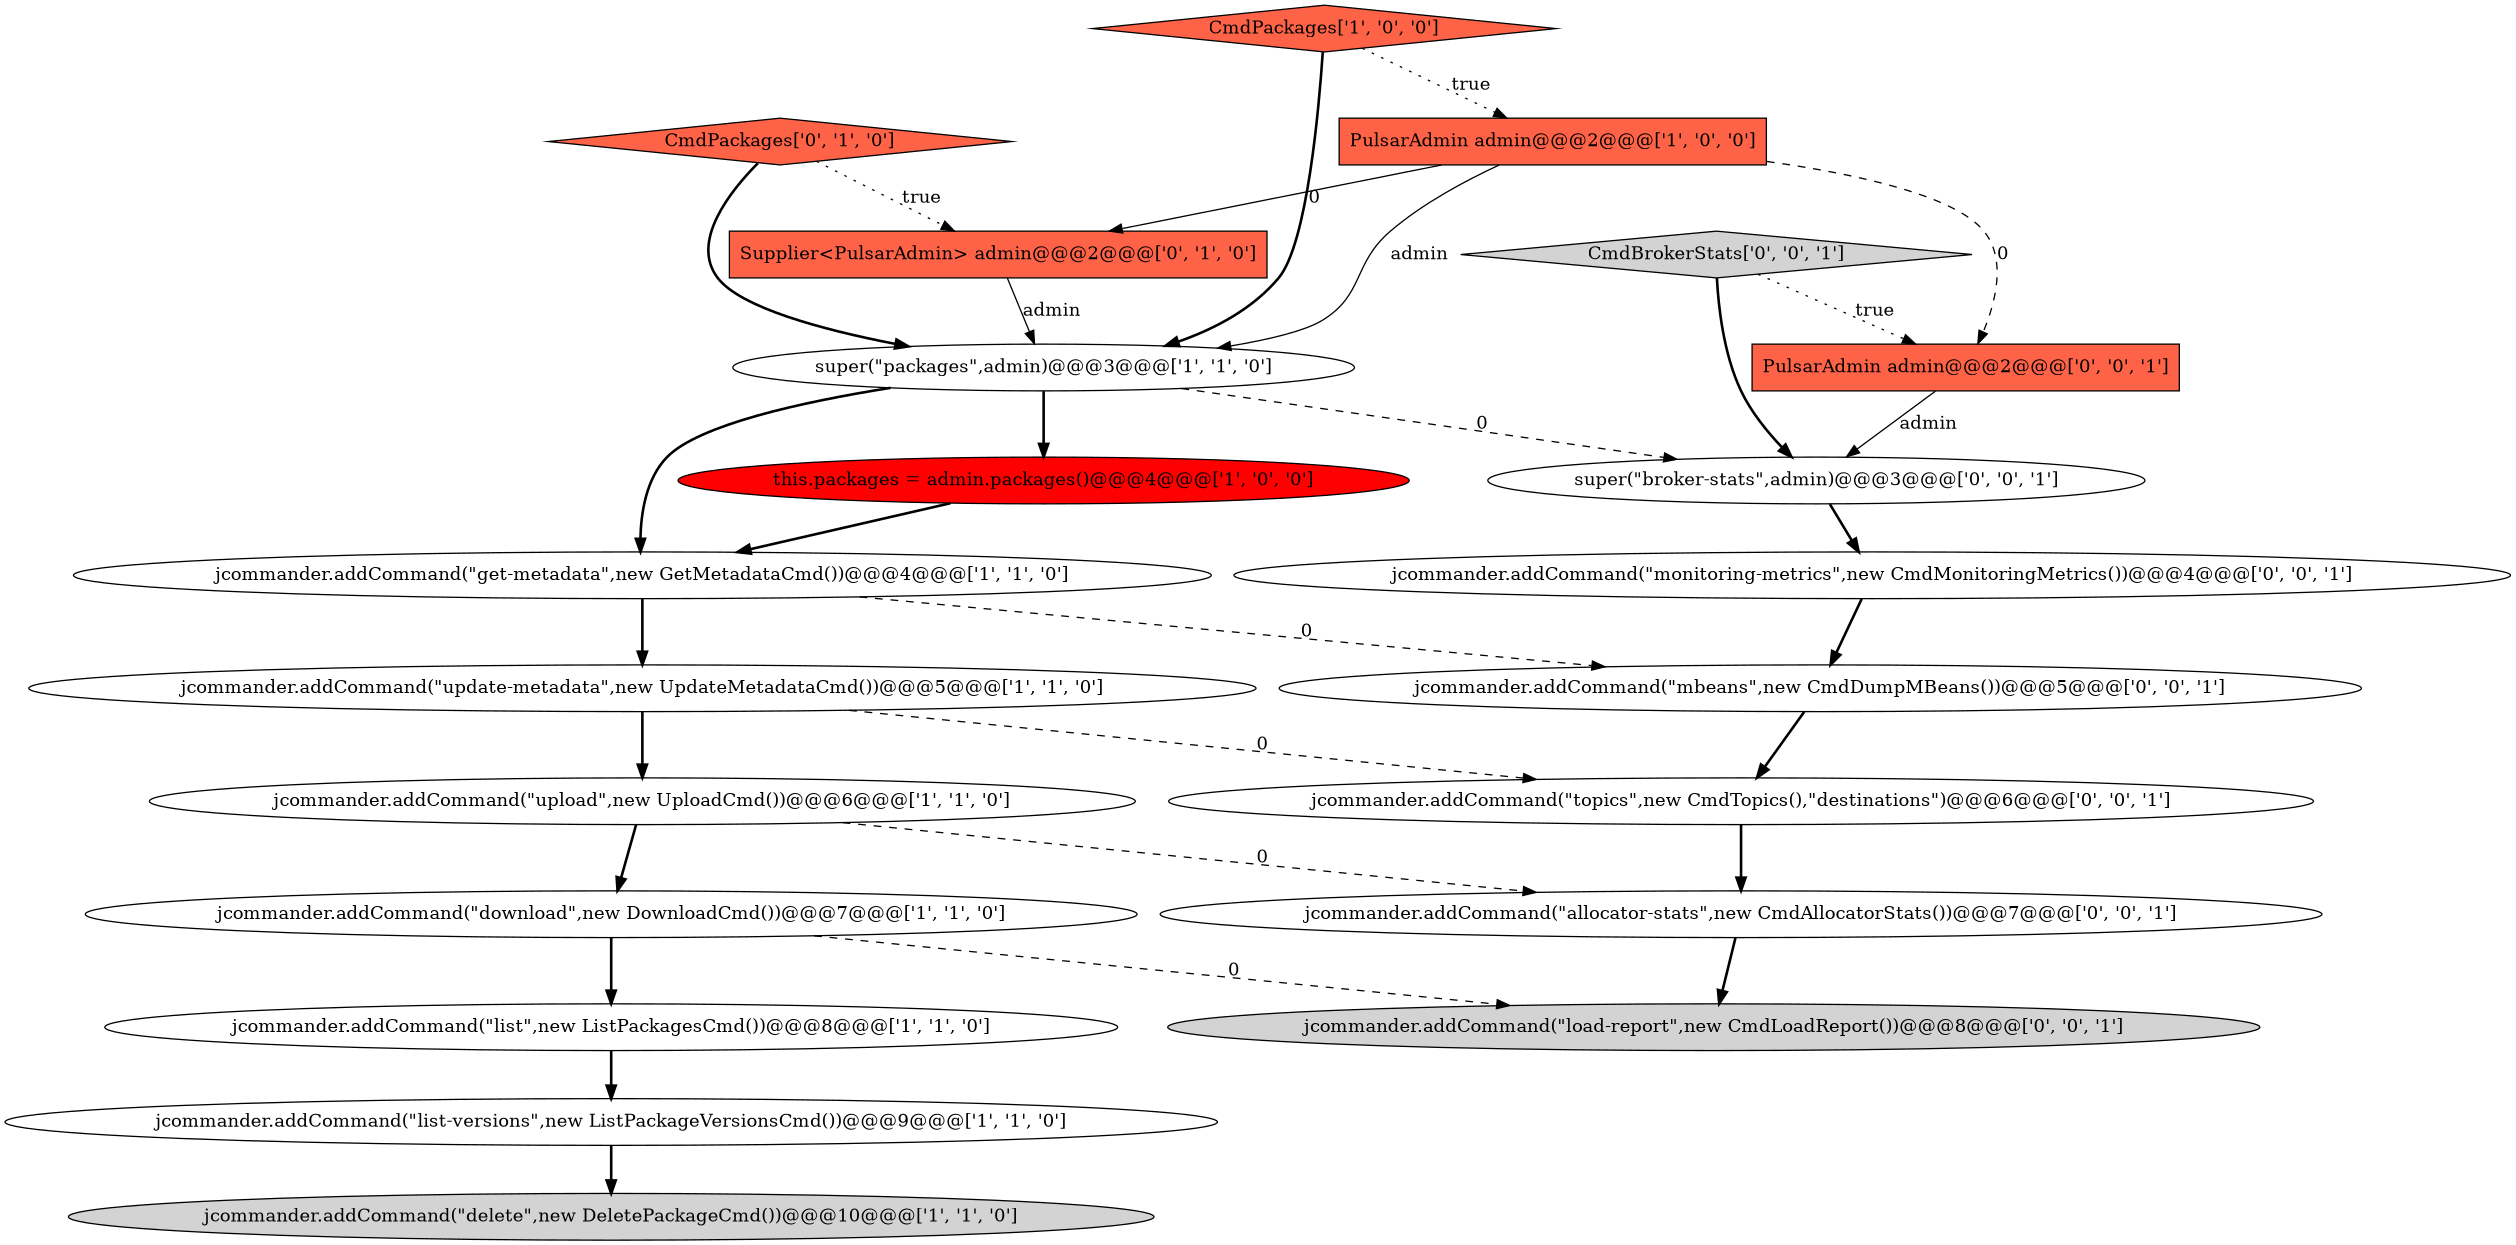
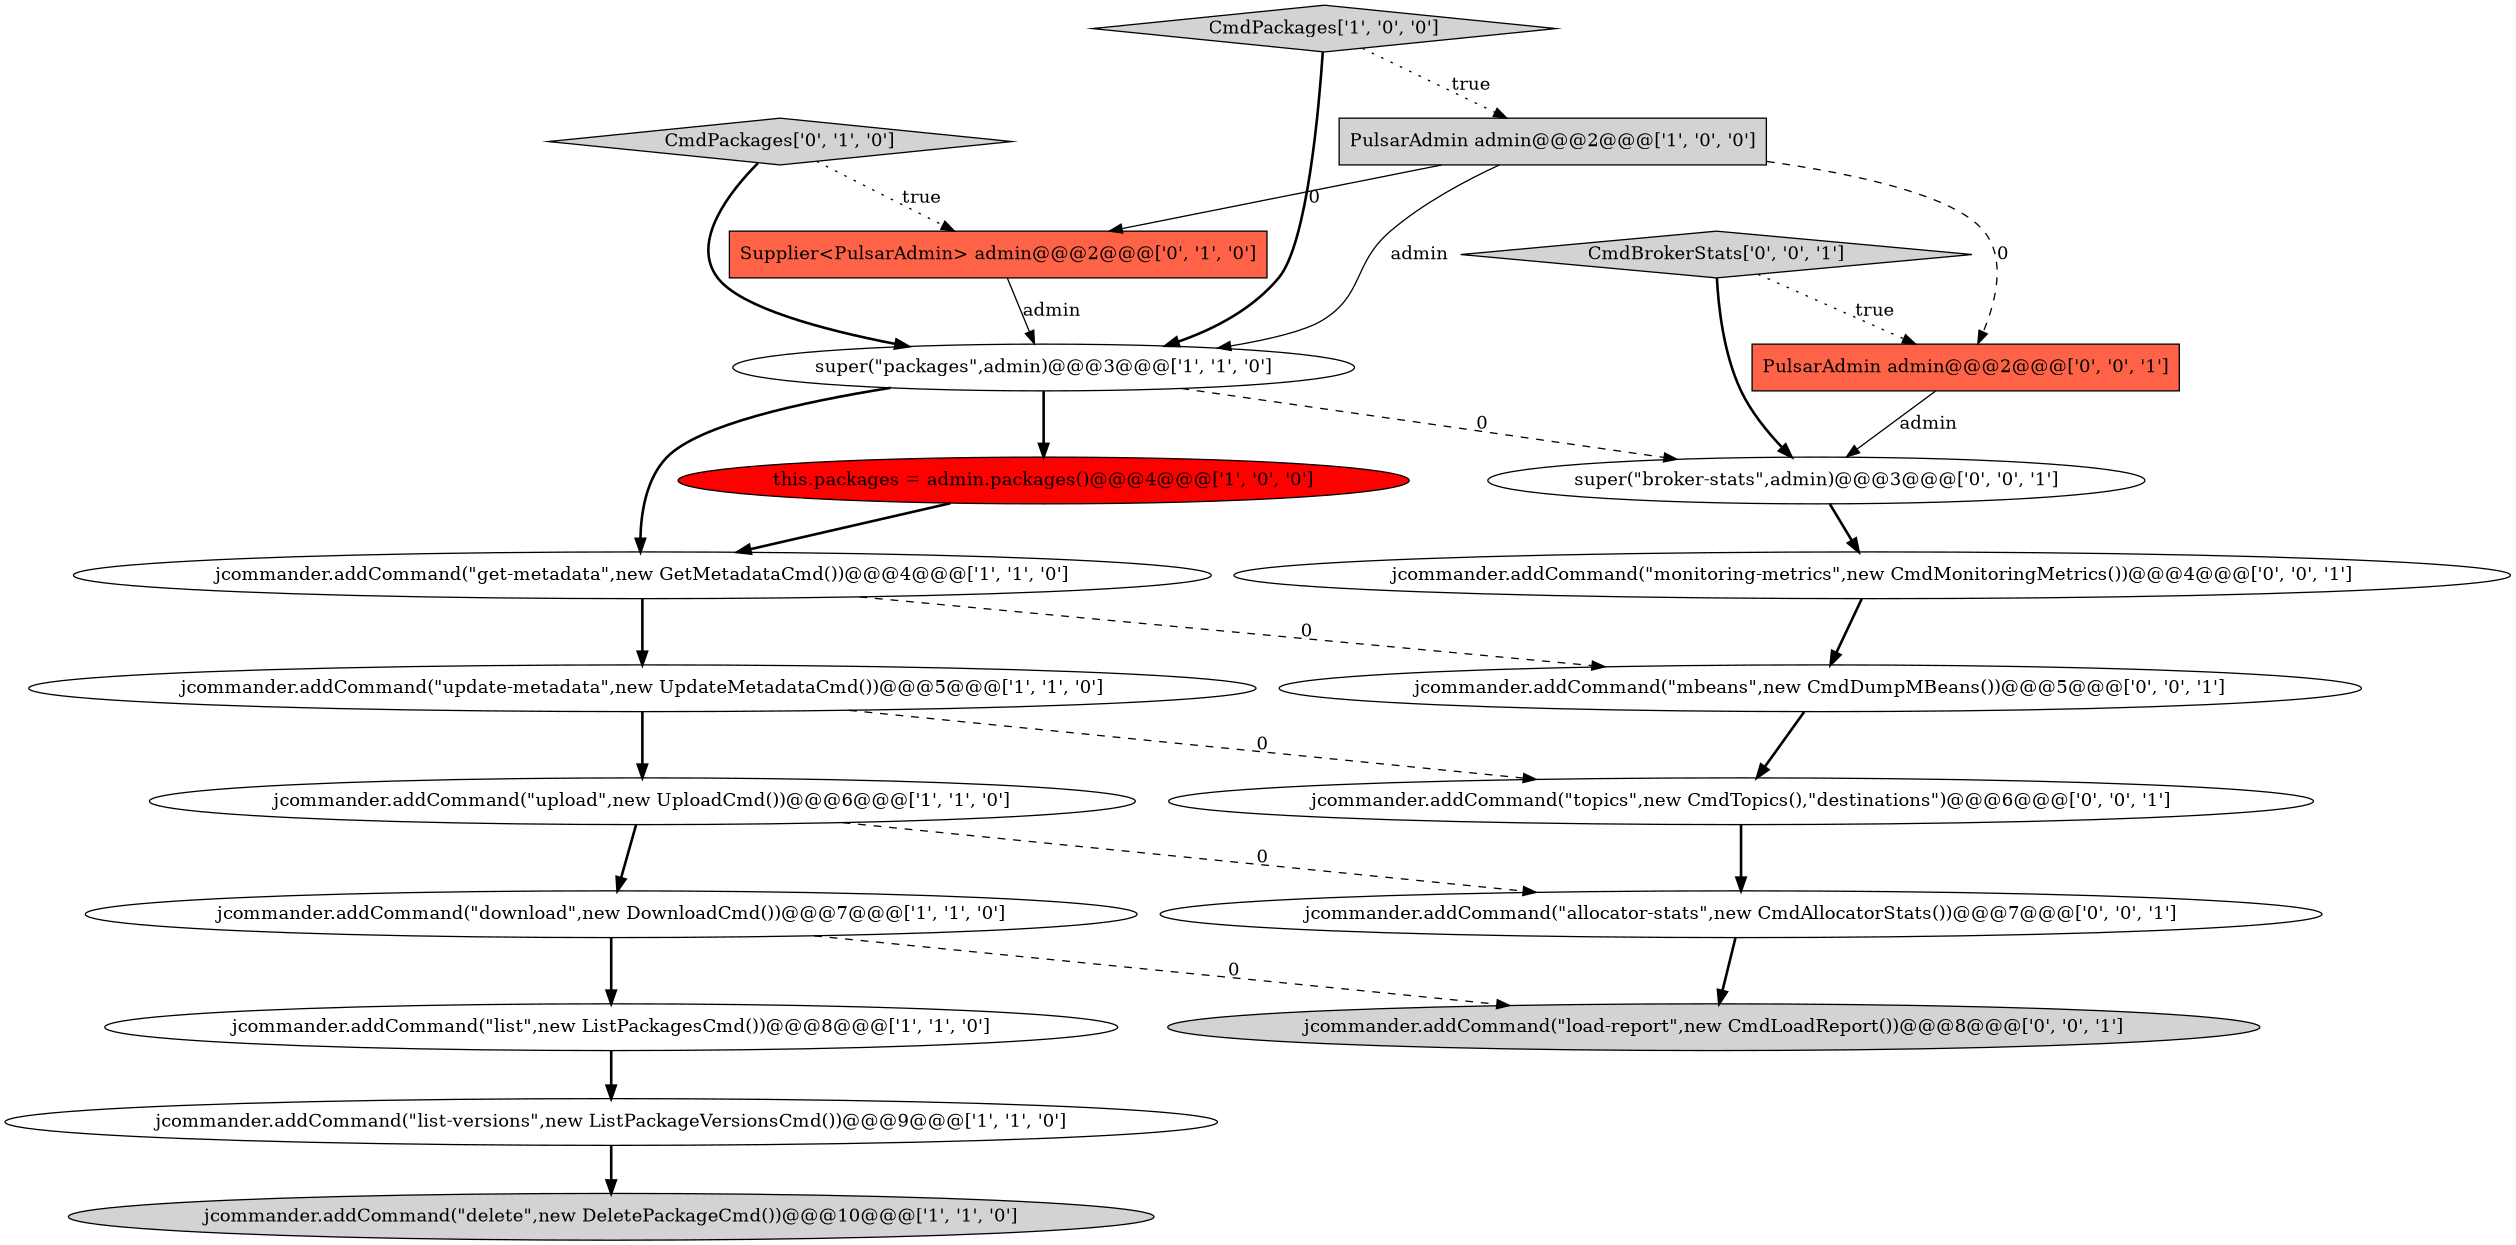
node "CmdPackages['1', '0', '0']": fillcolor tomato -> lightgray
node "CmdPackages['0', '1', '0']": fillcolor tomato -> lightgray
node "PulsarAdmin admin@@@2@@@['1', '0', '0']": fillcolor tomato -> lightgray
